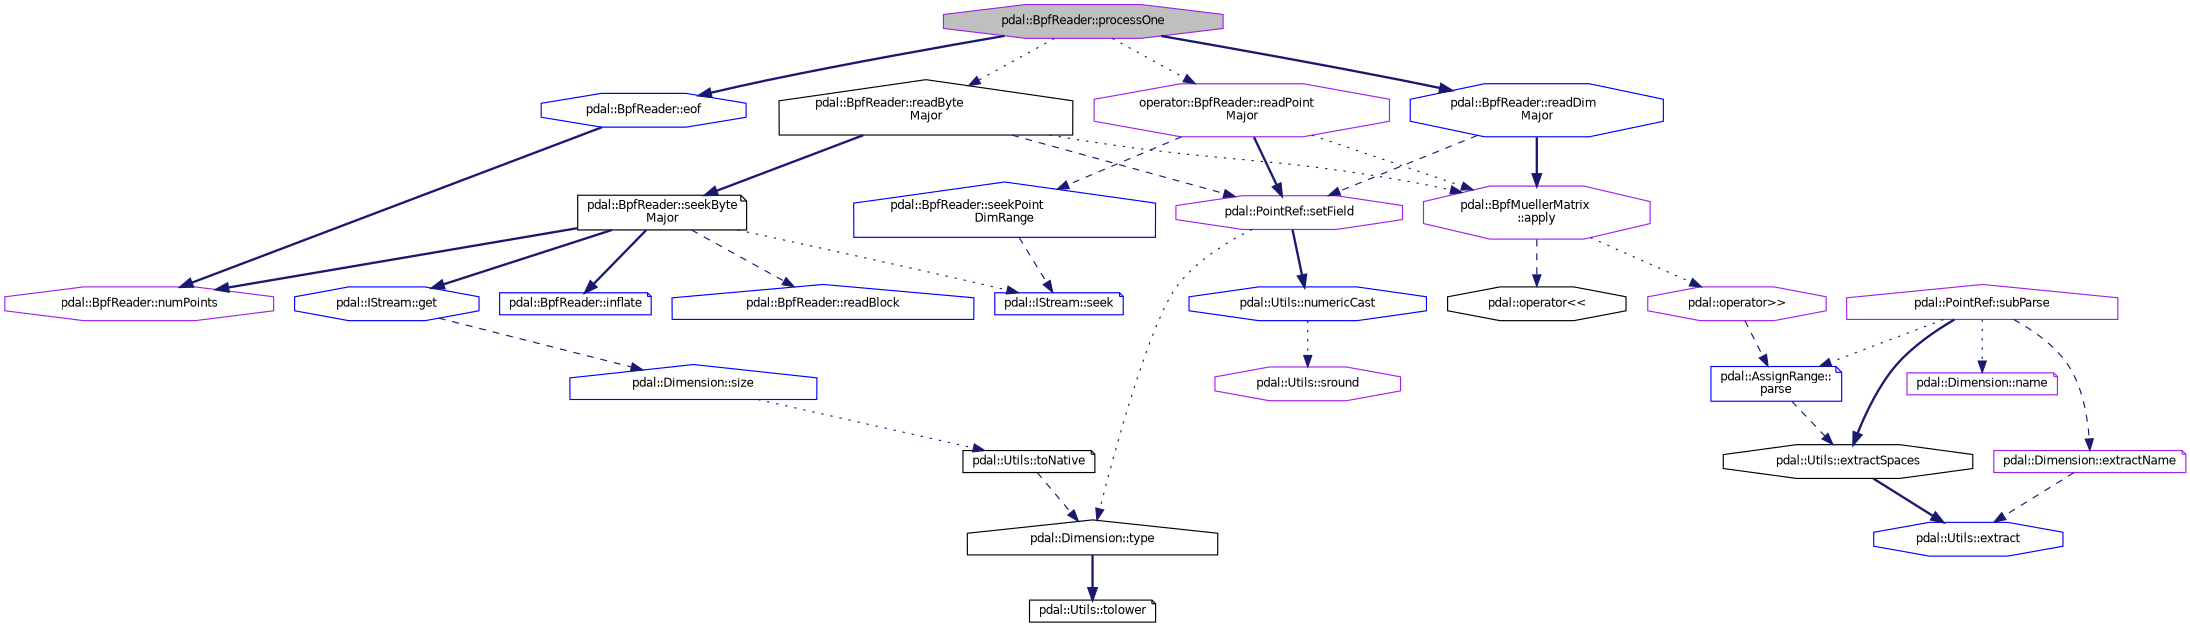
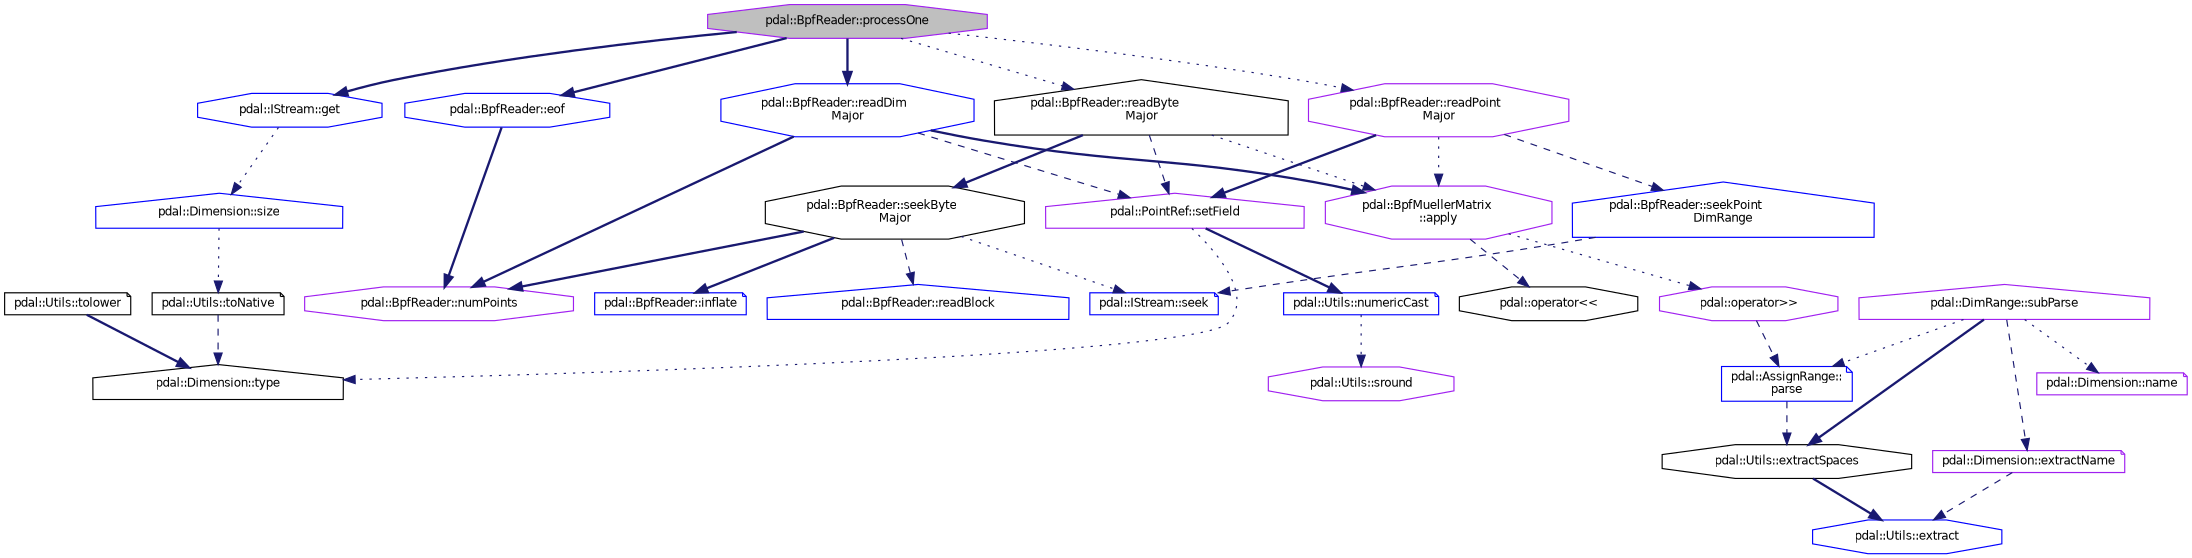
node "operator::BpfReader::readPoint Major": label "operator::BpfReader::readPoint Major" -> "pdal::BpfReader::readPoint Major"
edge "pdal::BpfReader::readDim Major" -> "pdal::BpfReader::numPoints": added
node "pdal::BpfReader::seekByte Major": shape note -> octagon
node "pdal::PointRef::setField": shape octagon -> house
edge "pdal::BpfReader::seekByte Major" -> "pdal::IStream::get": now "pdal::BpfReader::processOne" -> "pdal::IStream::get"
node "pdal::Utils::numericCast": shape octagon -> note
node "pdal::PointRef::subParse": label "pdal::PointRef::subParse" -> "pdal::DimRange::subParse"
edge "pdal::IStream::get" -> "pdal::Dimension::size": style dashed -> dotted
edge "pdal::Dimension::type" -> "pdal::Utils::tolower": reversed
